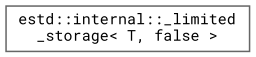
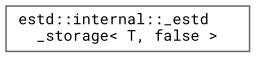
node "estd::internal::_limited _storage< T, false >": label "estd::internal::_limited _storage< T, false >" -> "estd::internal::_estd _storage< T, false >"
